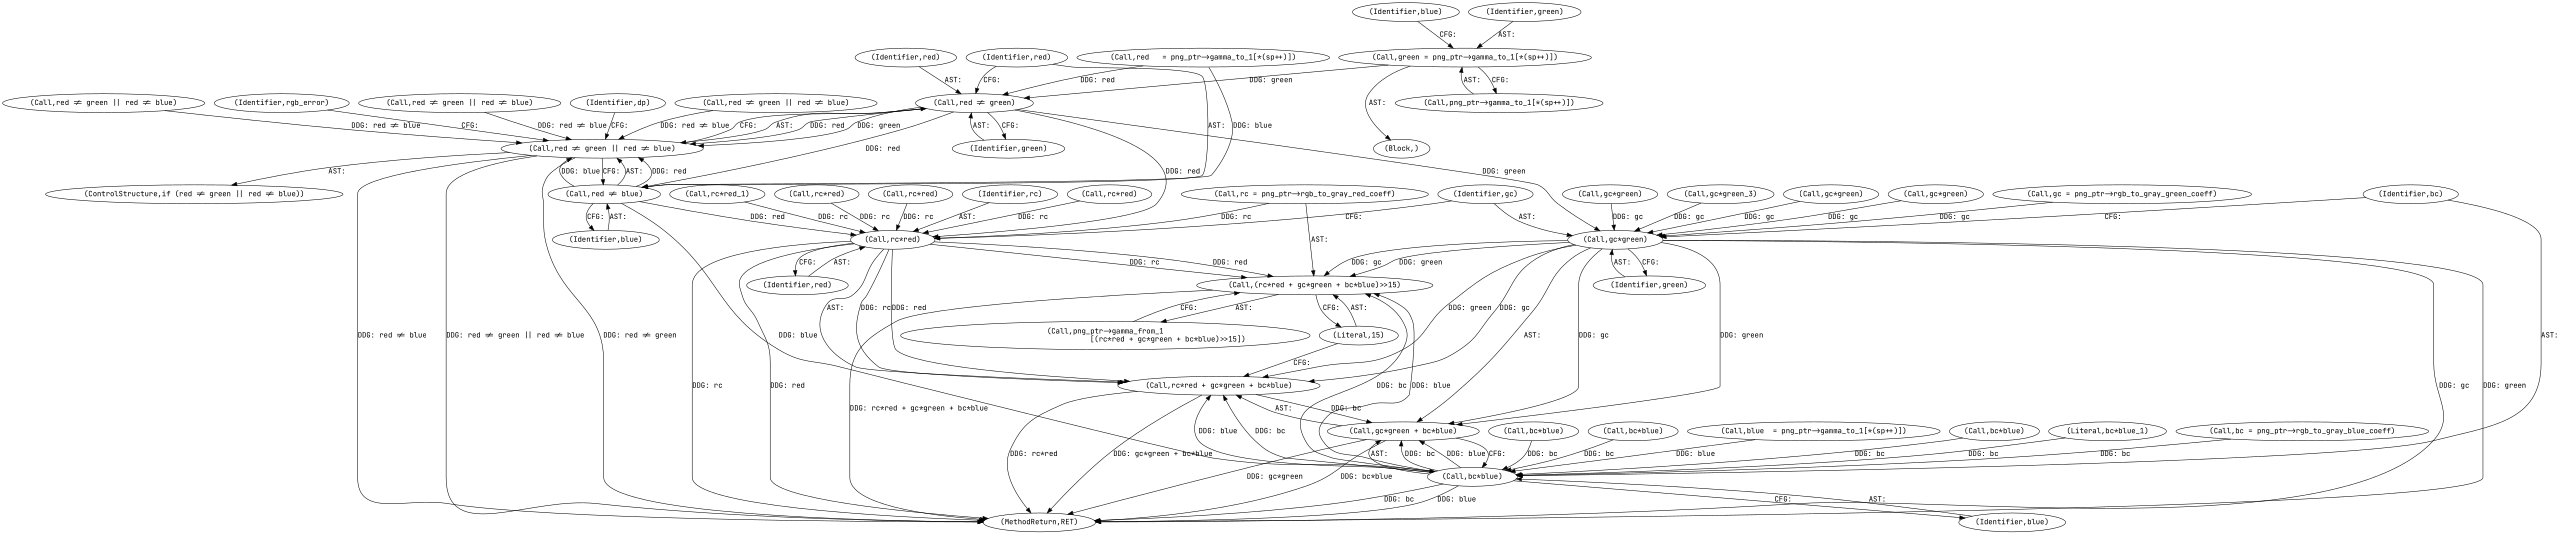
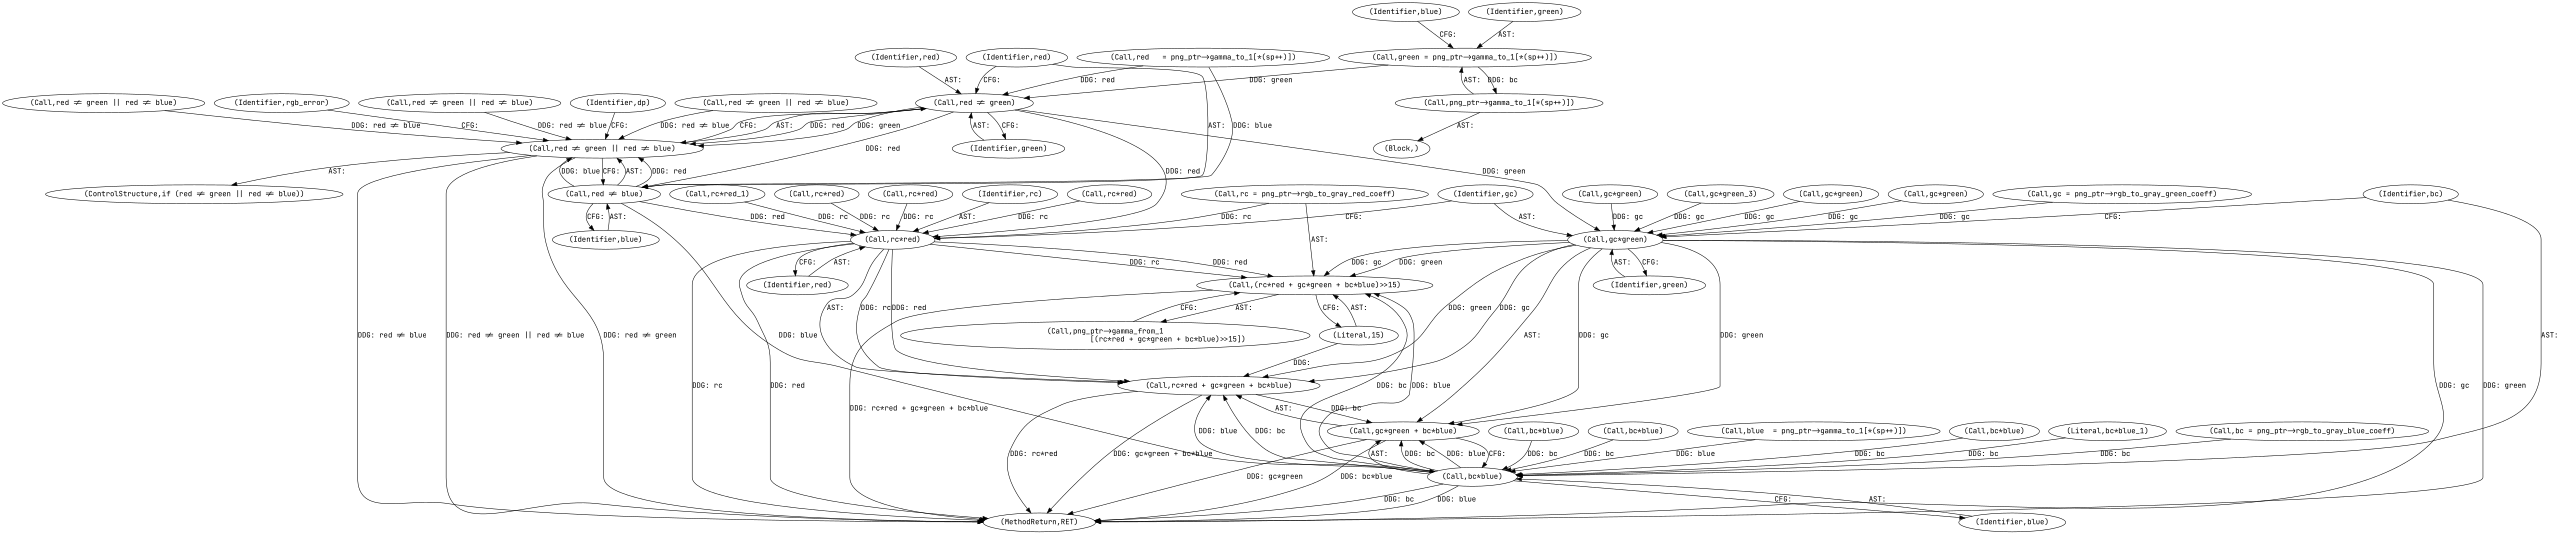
edge "(Call,green = png_ptr->gamma_to_1[*(sp++)])" -> "(Call,png_ptr->gamma_to_1[*(sp++)])": label "CFG: " -> "DDG: bc"
edge "(Call,green = png_ptr->gamma_to_1[*(sp++)])" -> "(Block,)": now "(Call,png_ptr->gamma_to_1[*(sp++)])" -> "(Block,)"
edge "(Literal,15)" -> "(Call,rc*red + gc*green + bc*blue)": label "CFG: " -> "DDG: "
